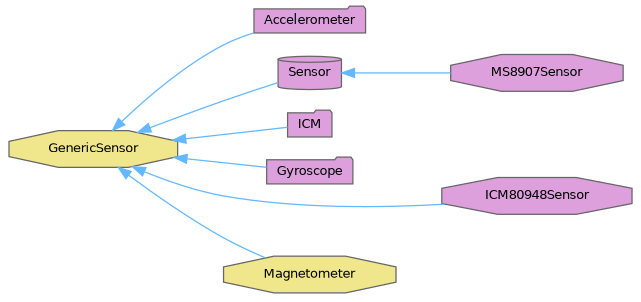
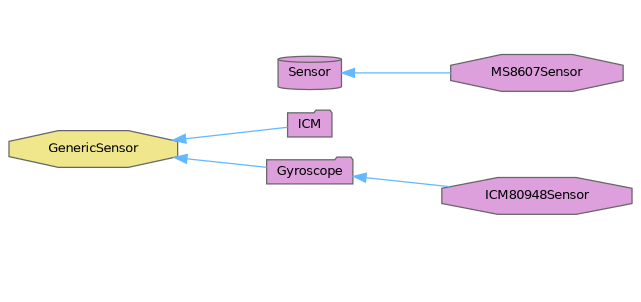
node "Accelerometer": removed
node "MS8907Sensor": label "MS8907Sensor" -> "MS8607Sensor"
edge "Sensor" -> "GenericSensor": removed
edge "ICM80948Sensor" -> "GenericSensor": now "ICM80948Sensor" -> "Gyroscope"
node "Magnetometer": removed
